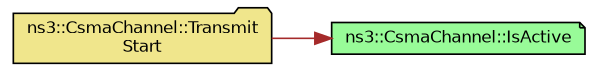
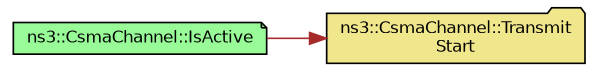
edge "ns3::CsmaChannel::Transmit Start" -> "ns3::CsmaChannel::IsActive": reversed
